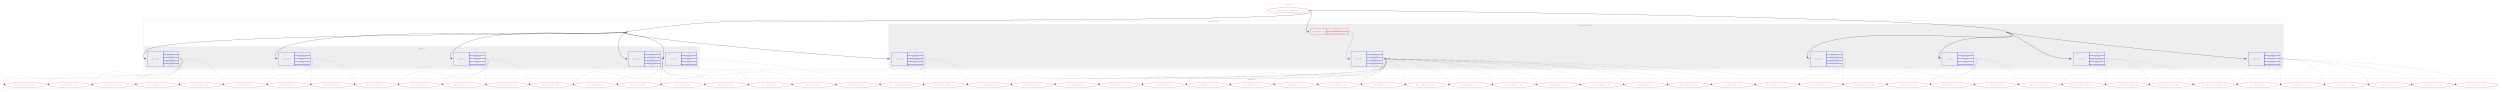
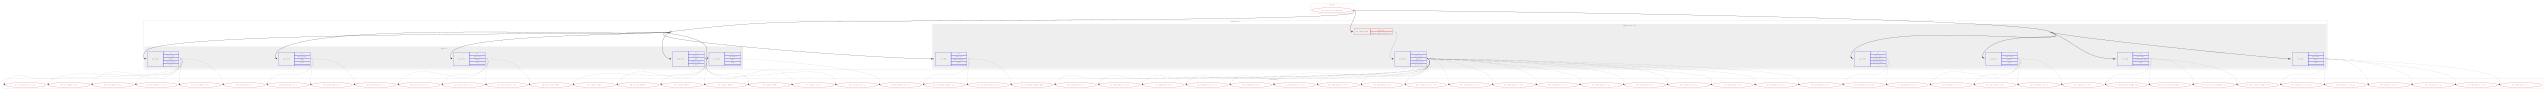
node "dev-vcs/git-9999-r3": added
